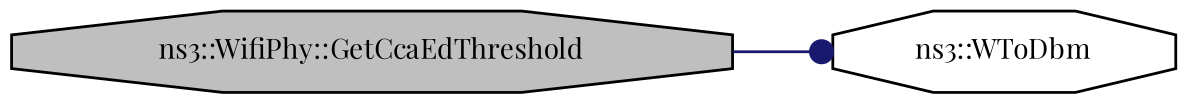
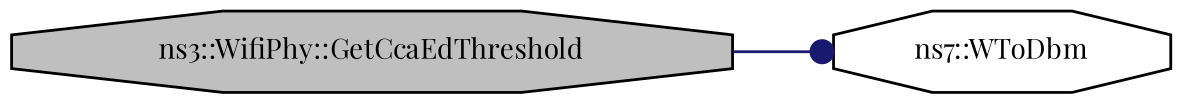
node "ns3::WToDbm": label "ns3::WToDbm" -> "ns7::WToDbm"
